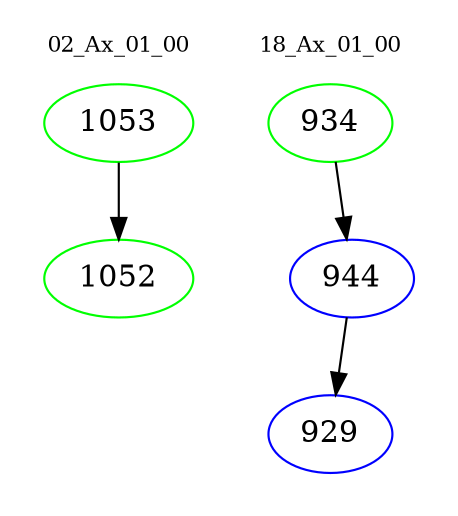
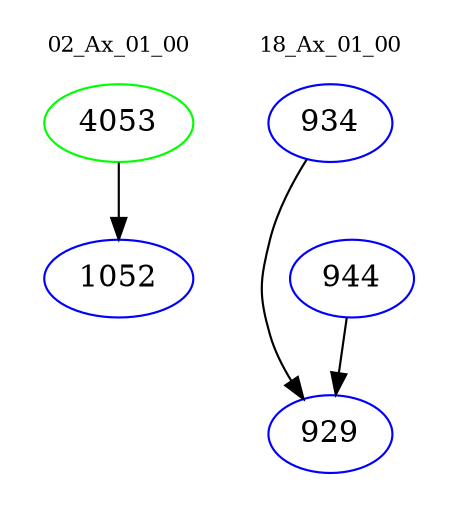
node "1053": label "1053" -> "4053"
node "934": color green -> blue
edge "934" -> "944": now "934" -> "929"
node "1052": color green -> blue
